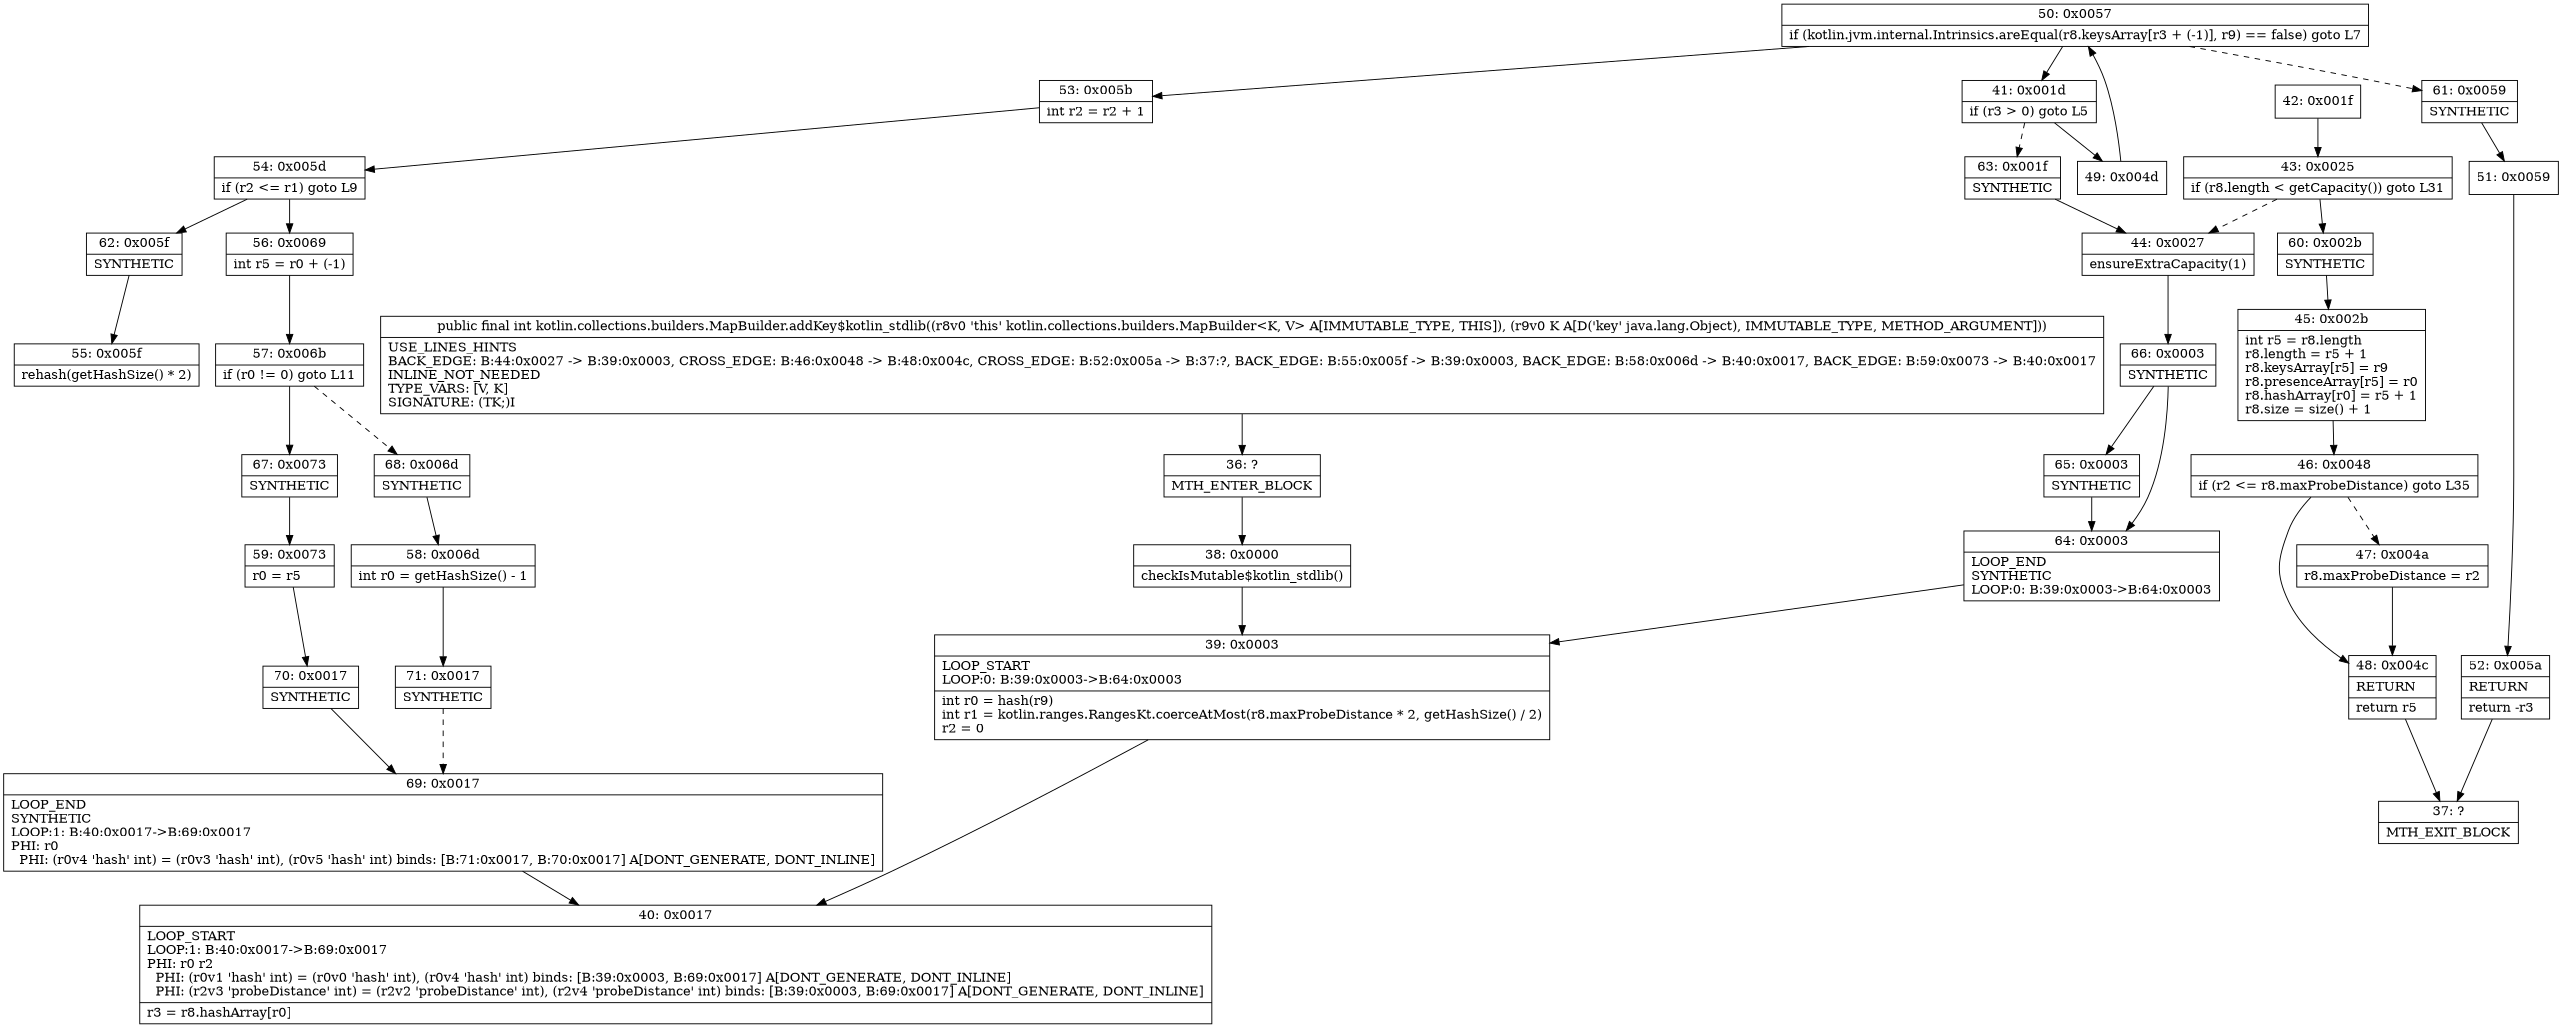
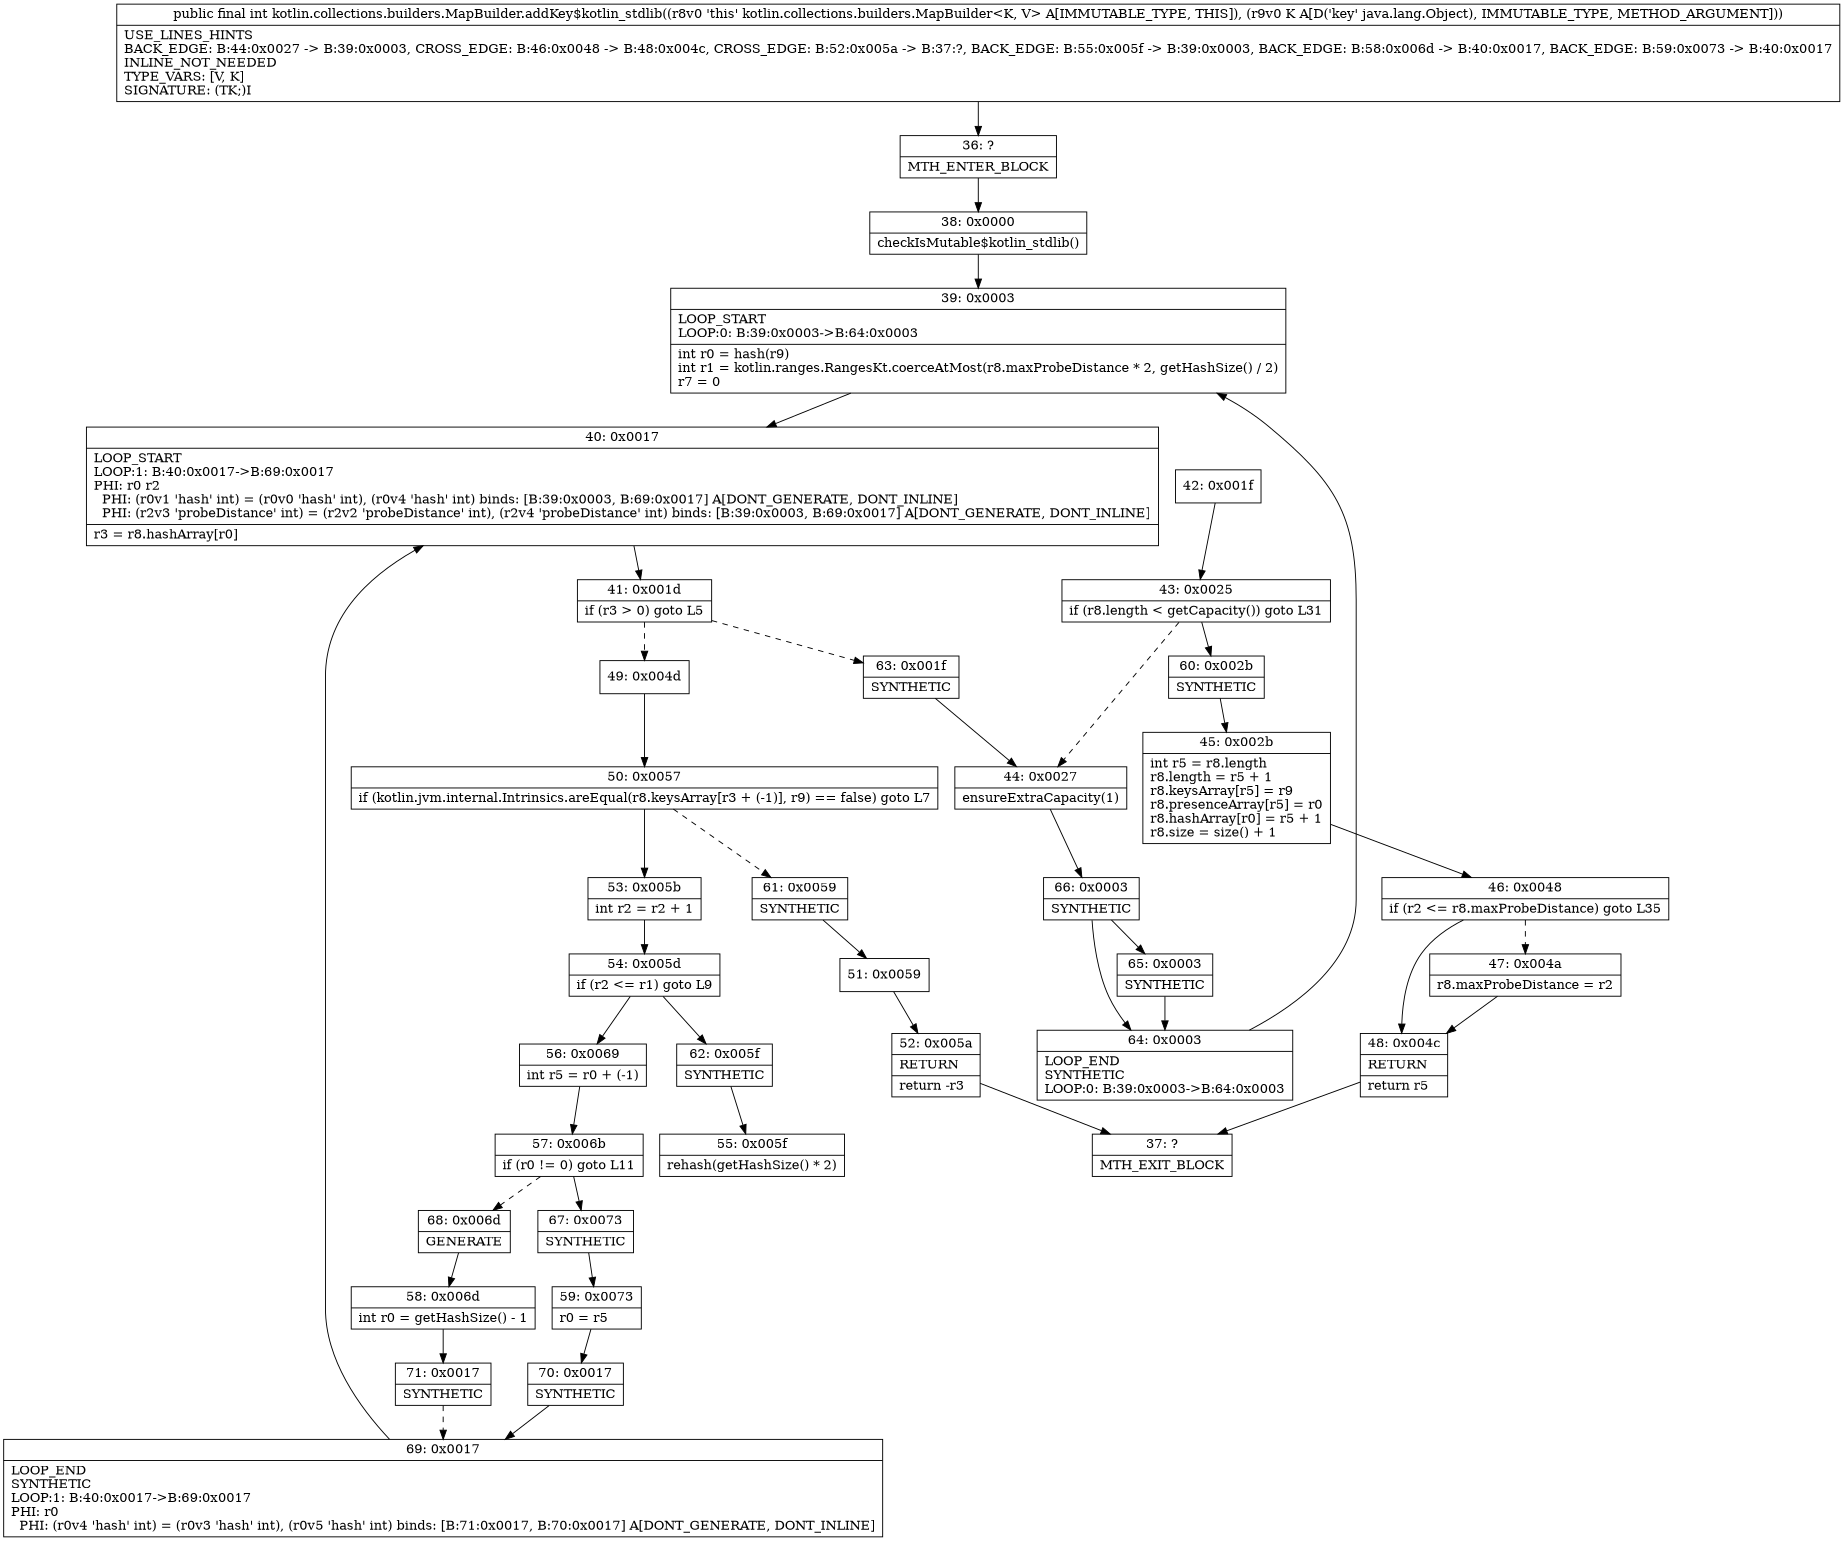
edge "50: 0x0057" -> "41: 0x001d": now "40: 0x0017" -> "41: 0x001d"
edge "41: 0x001d" -> "49: 0x004d": style solid -> dashed
node "68: 0x006d": text "SYNTHETIC" -> "GENERATE"
node "39: 0x0003": text "r2 = 0" -> "r7 = 0"
